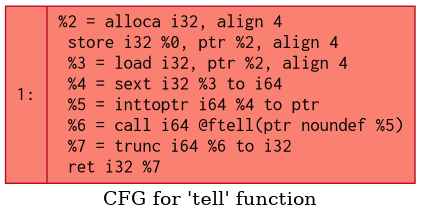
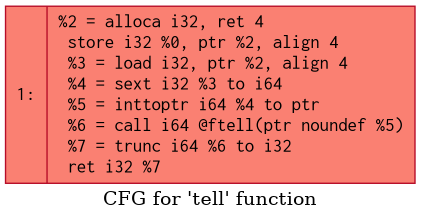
node "1:": text "%2 = alloca i32, align 4" -> "%2 = alloca i32, ret 4"
